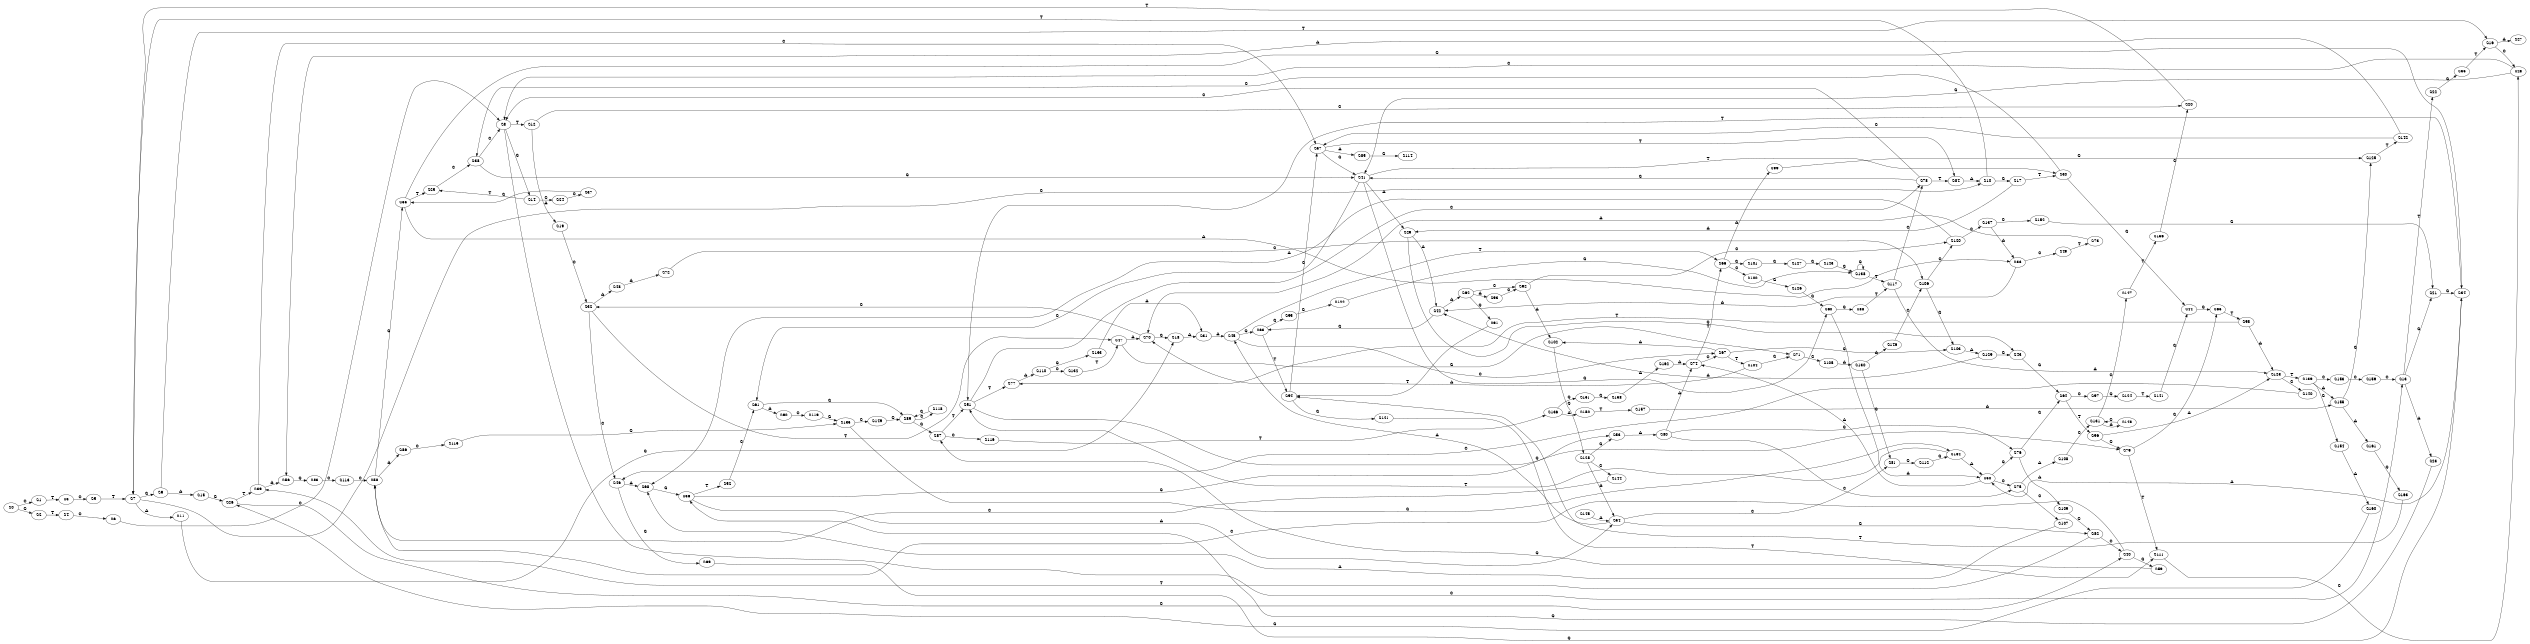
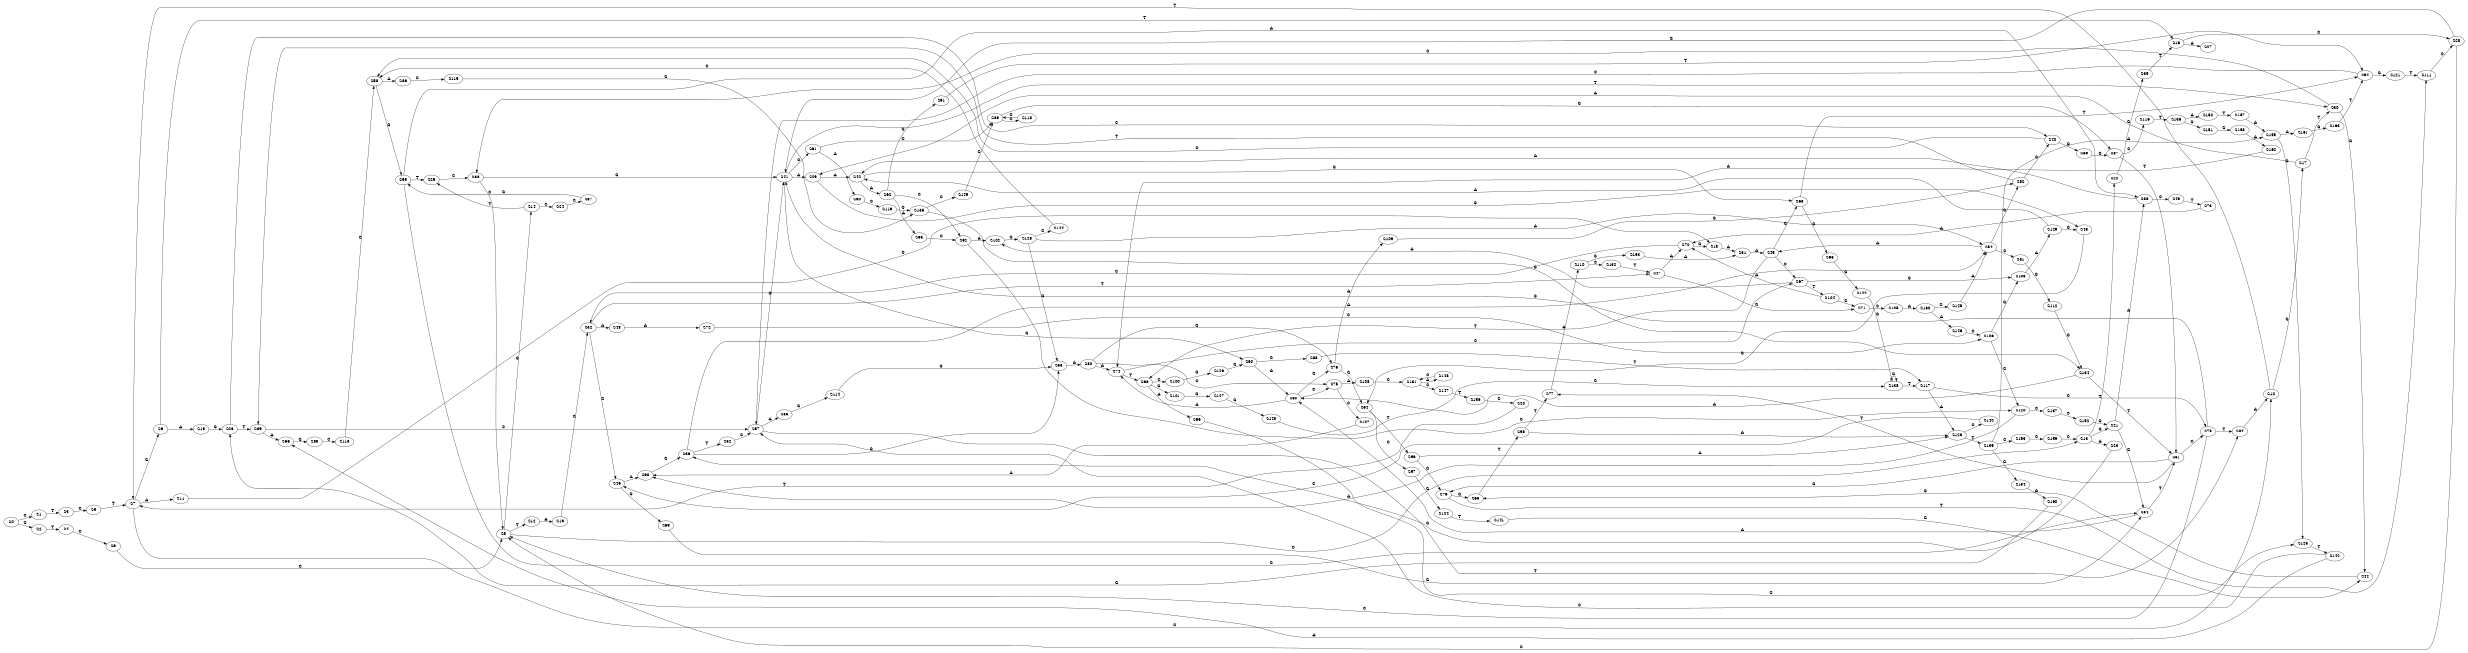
edge "S12" -> "S20": removed, label "C"
edge "S137" -> "S33": now "S21" -> "S33"
edge "S114" -> "S53": added, label "G"
edge "S130" -> "S81": now "S130" -> "S145"
edge "S52" -> "S61": now "S52" -> "S57"
